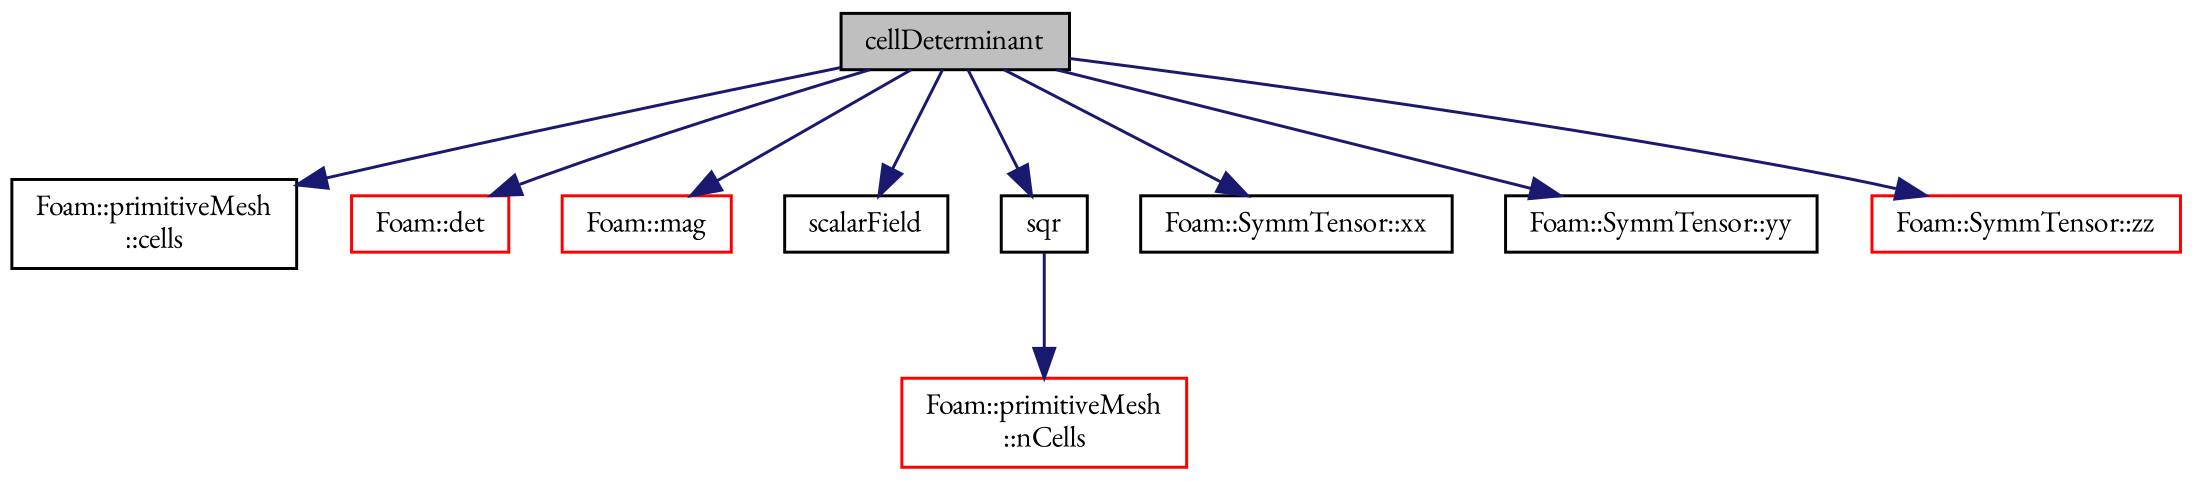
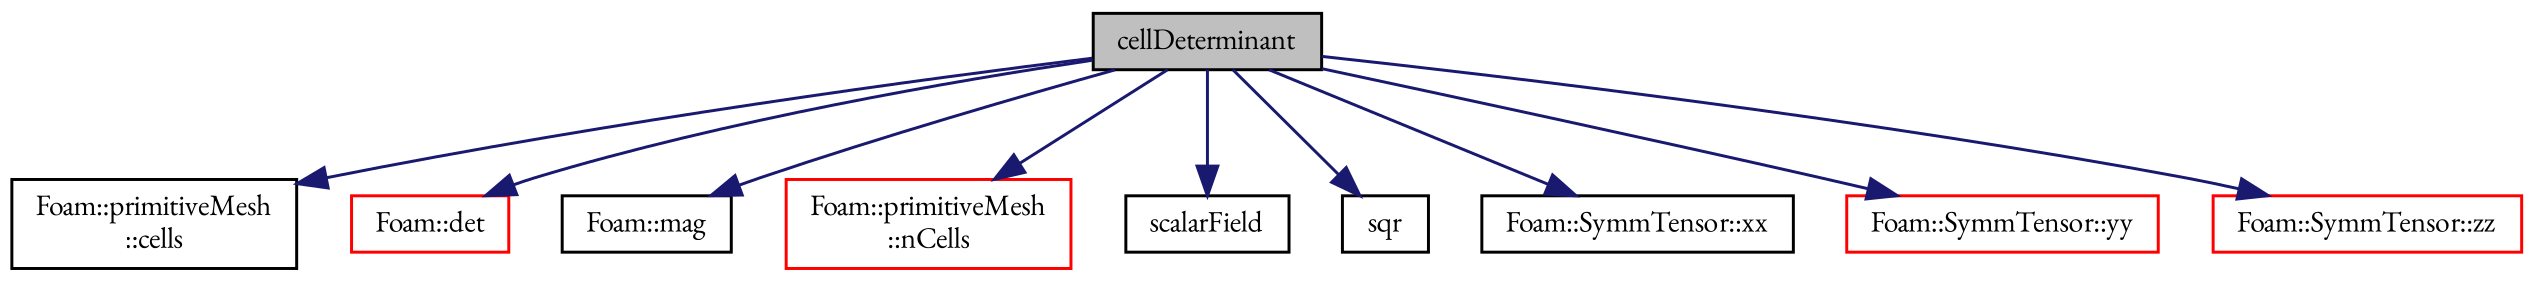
node "Foam::mag": color red -> black
node "Foam::SymmTensor::yy": color black -> red
edge "sqr" -> "Foam::primitiveMesh ::nCells": now "cellDeterminant" -> "Foam::primitiveMesh ::nCells"
